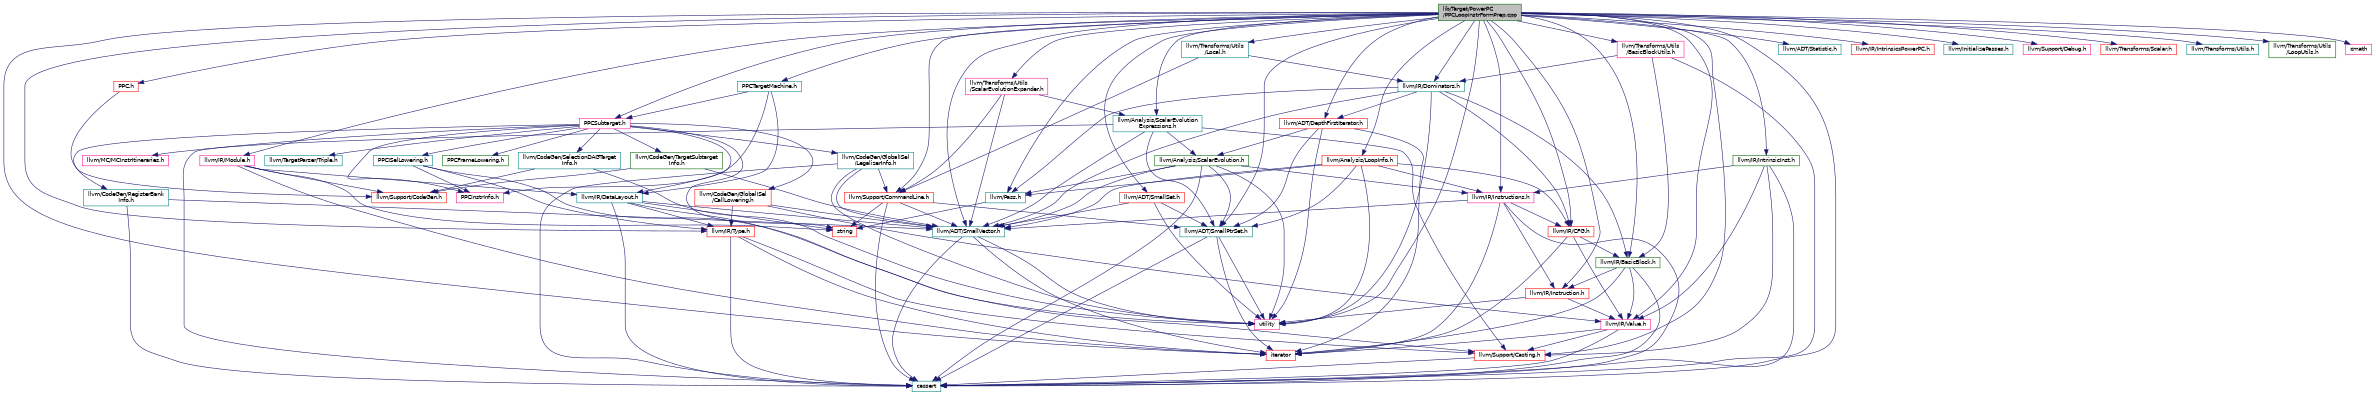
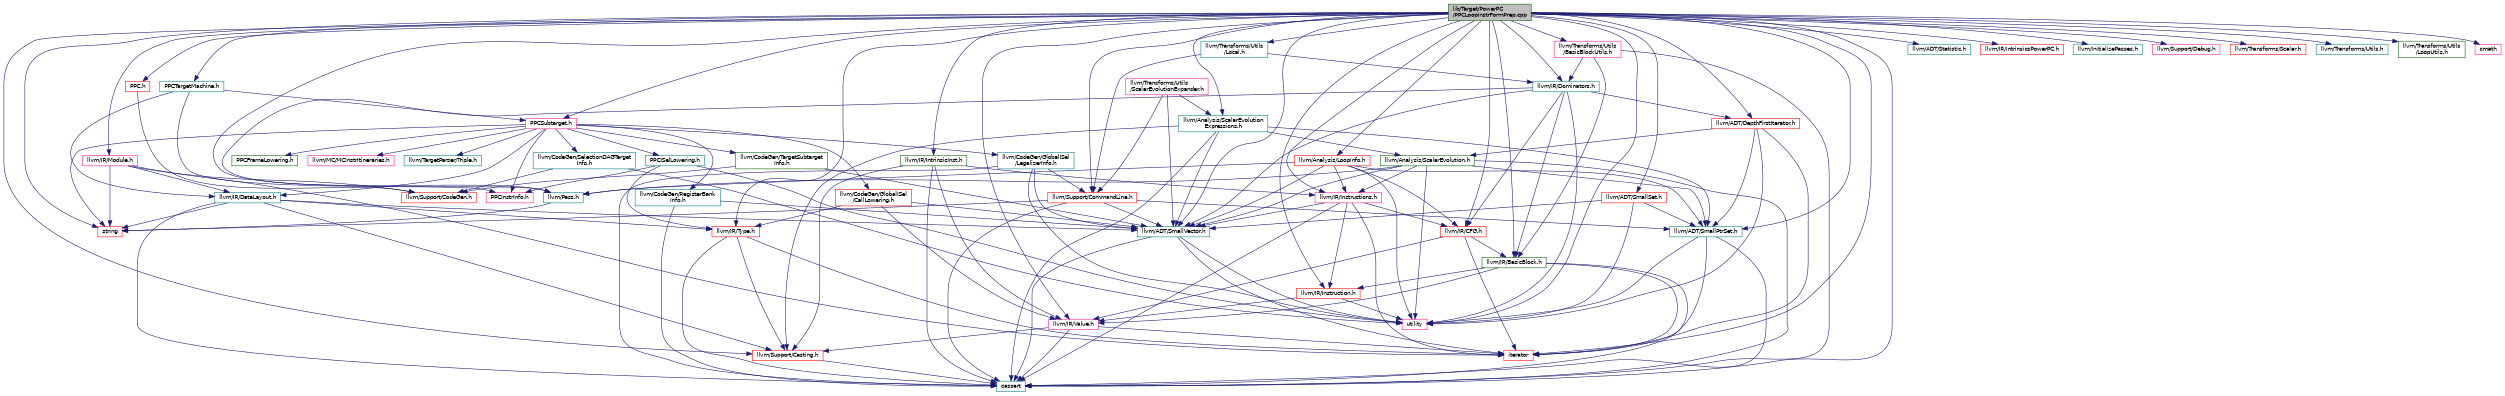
edge "lib/Target/PowerPC /PPCLoopInstrFormPrep.cpp" -> "llvm/Transforms/Utils /ScalarEvolutionExpander.h": now "lib/Target/PowerPC /PPCLoopInstrFormPrep.cpp" -> "string"
